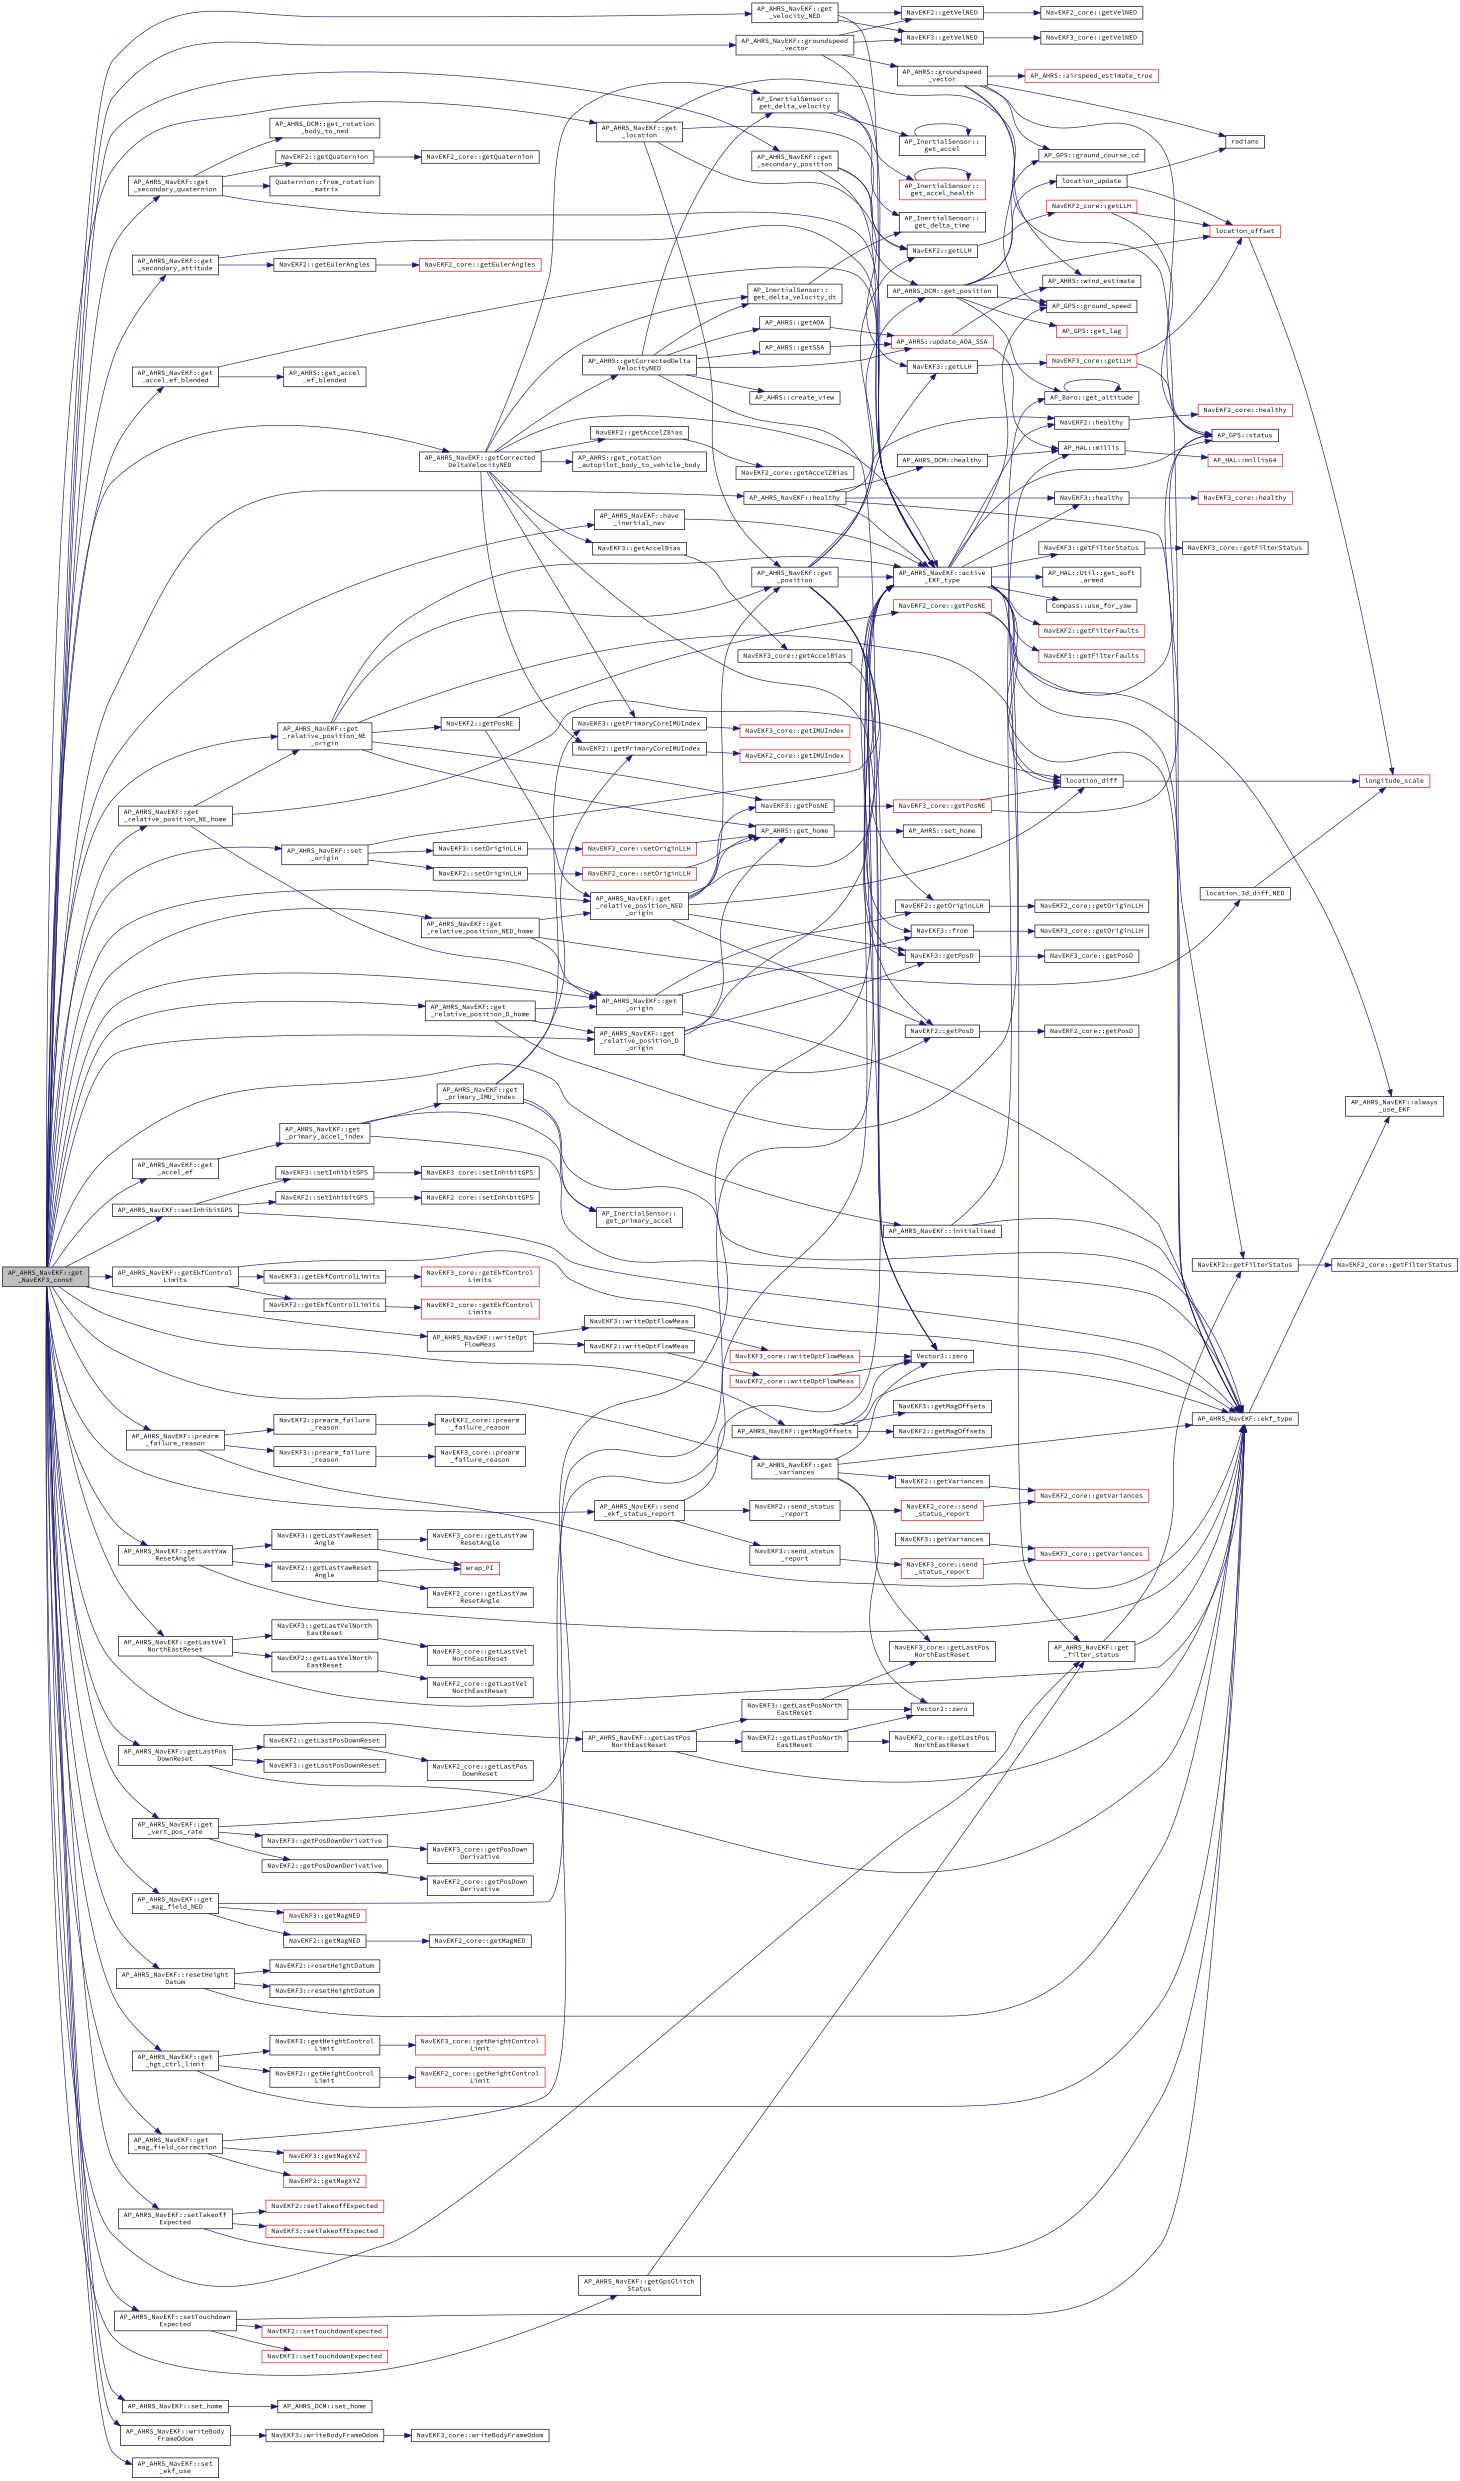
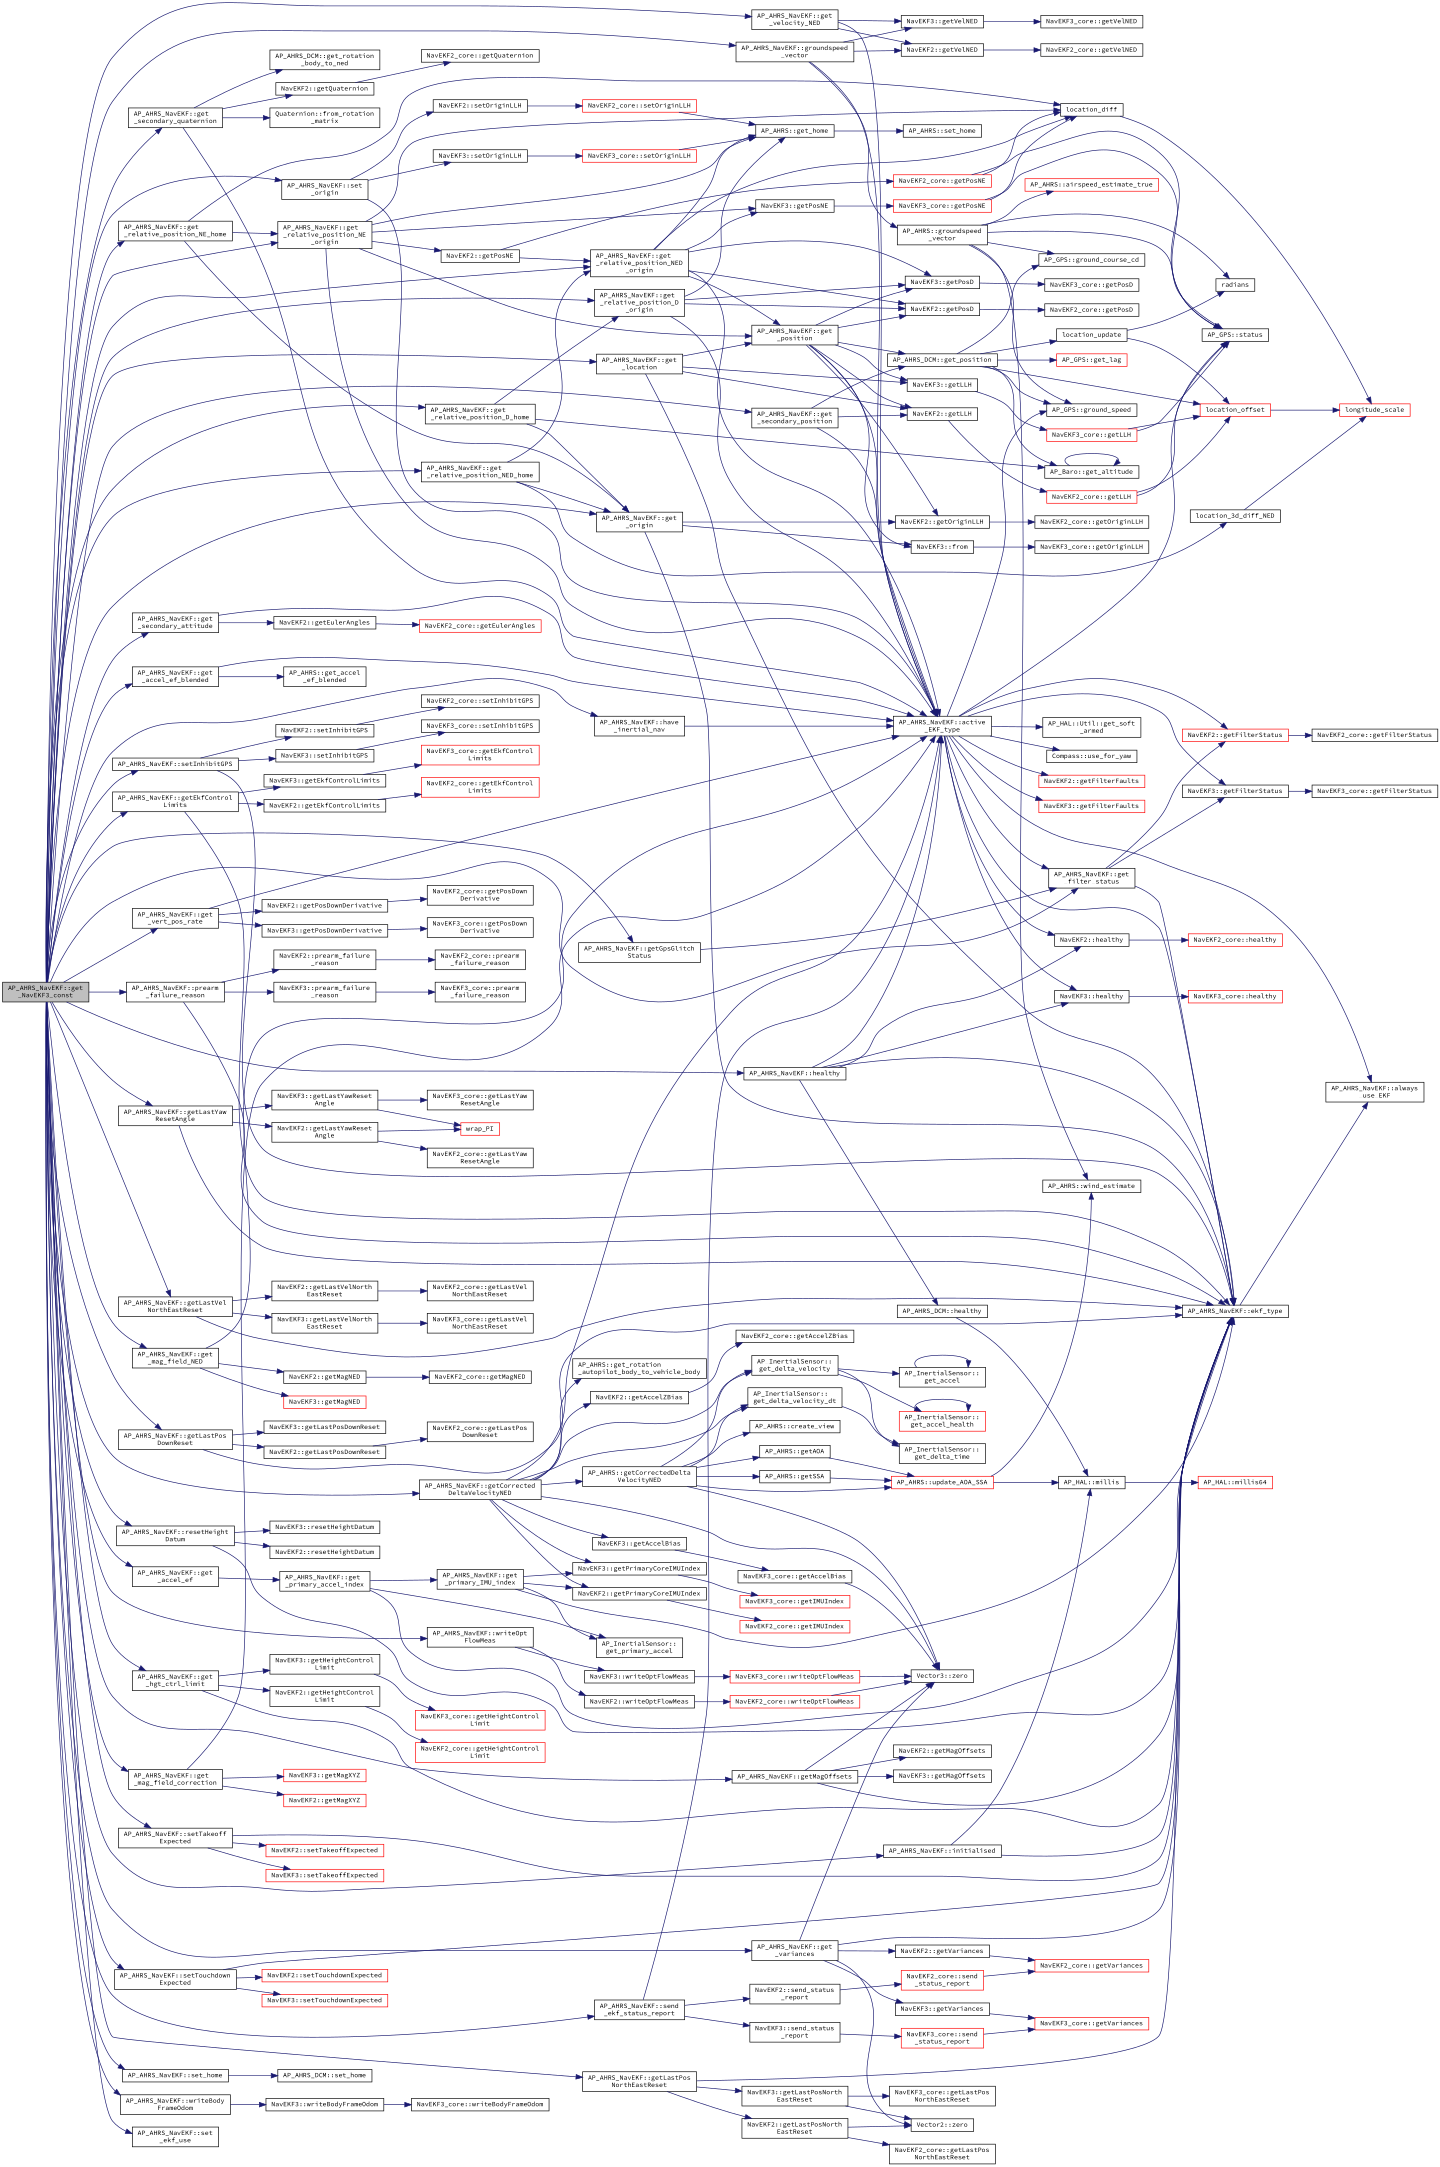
edge "AP_AHRS_NavEKF::get _filter_status" -> "NavEKF3::getFilterStatus": added
node "NavEKF2::getFilterStatus": color black -> red
edge "AP_AHRS_NavEKF::get _variances" -> "NavEKF3_core::getLastPos NorthEastReset": now "AP_AHRS_NavEKF::get _variances" -> "NavEKF3::getVariances"
